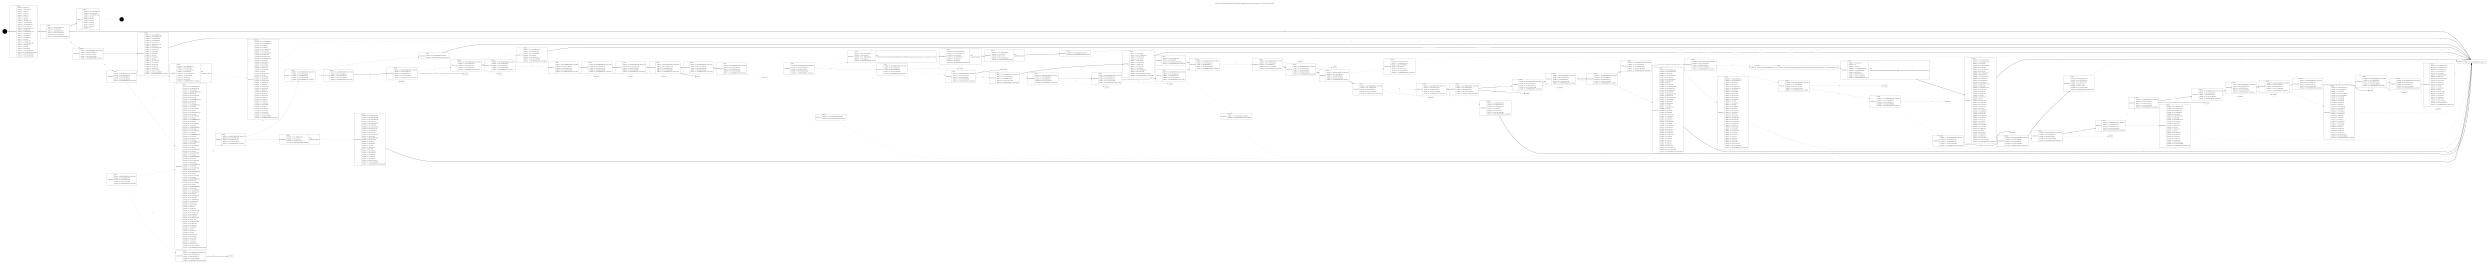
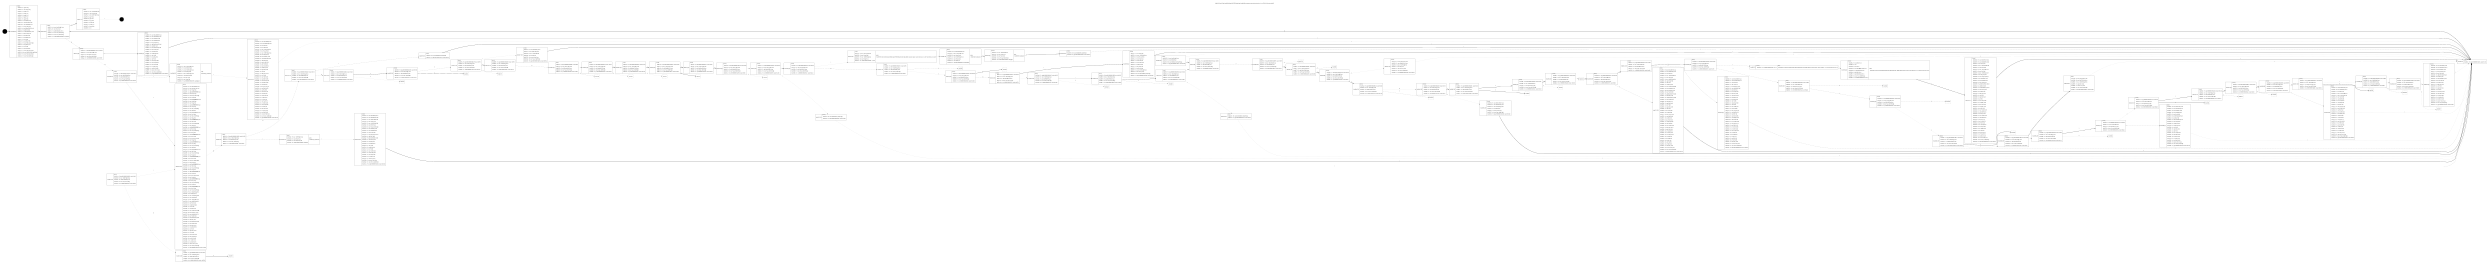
node "0x401e54 [28]": added
